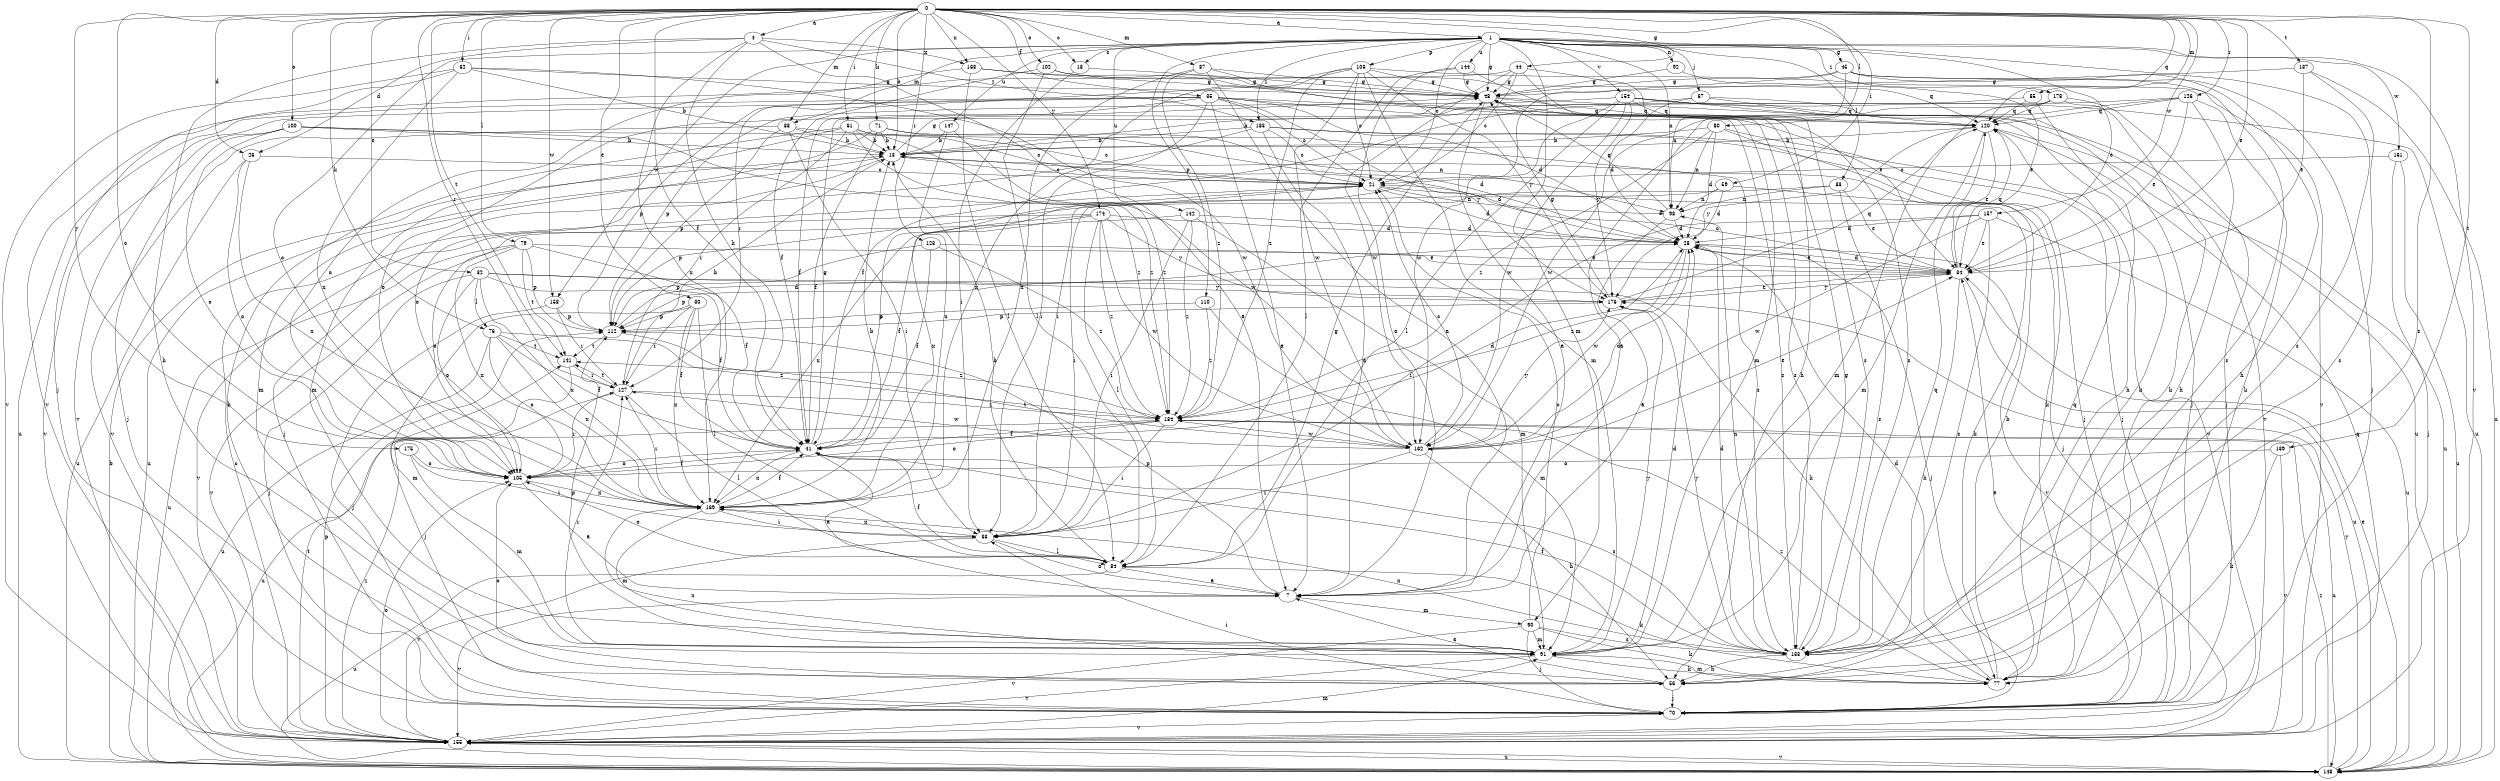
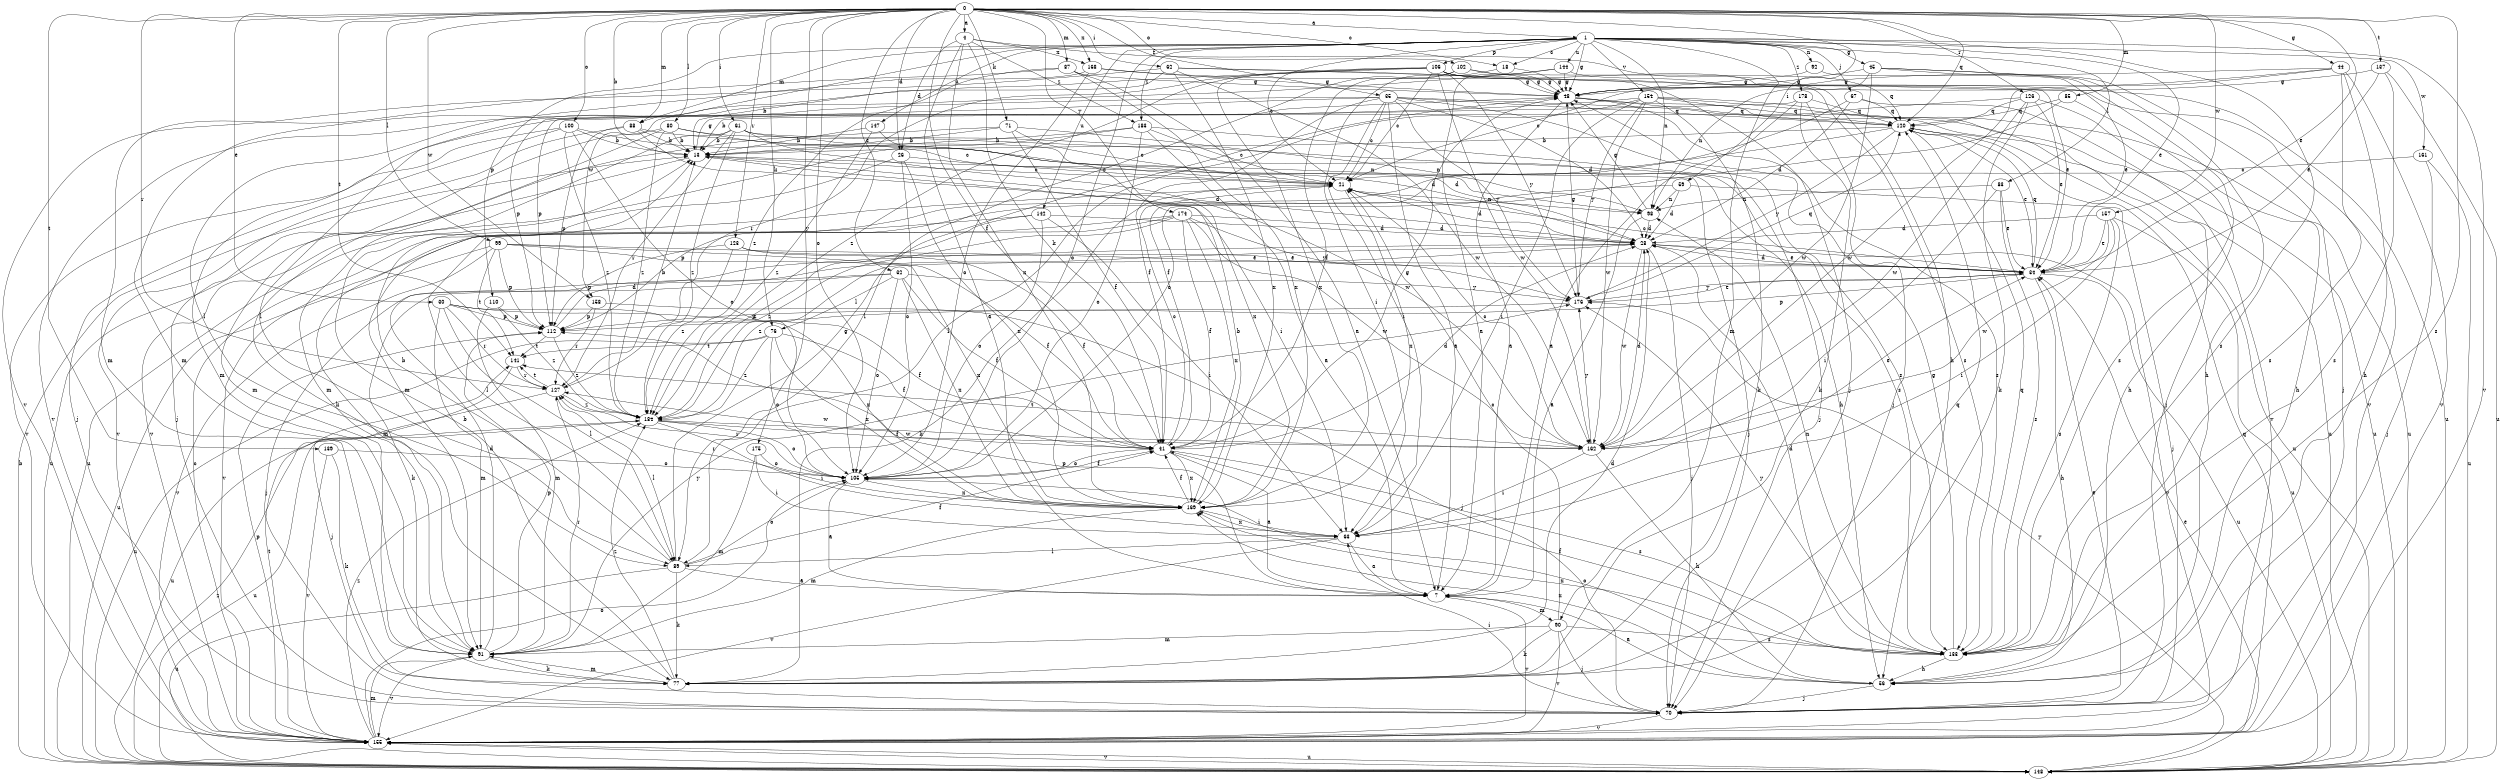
edge "106" -> "148": added, label "u"
node "79": label "79" -> "99"
node "84": label "84" -> "89"
